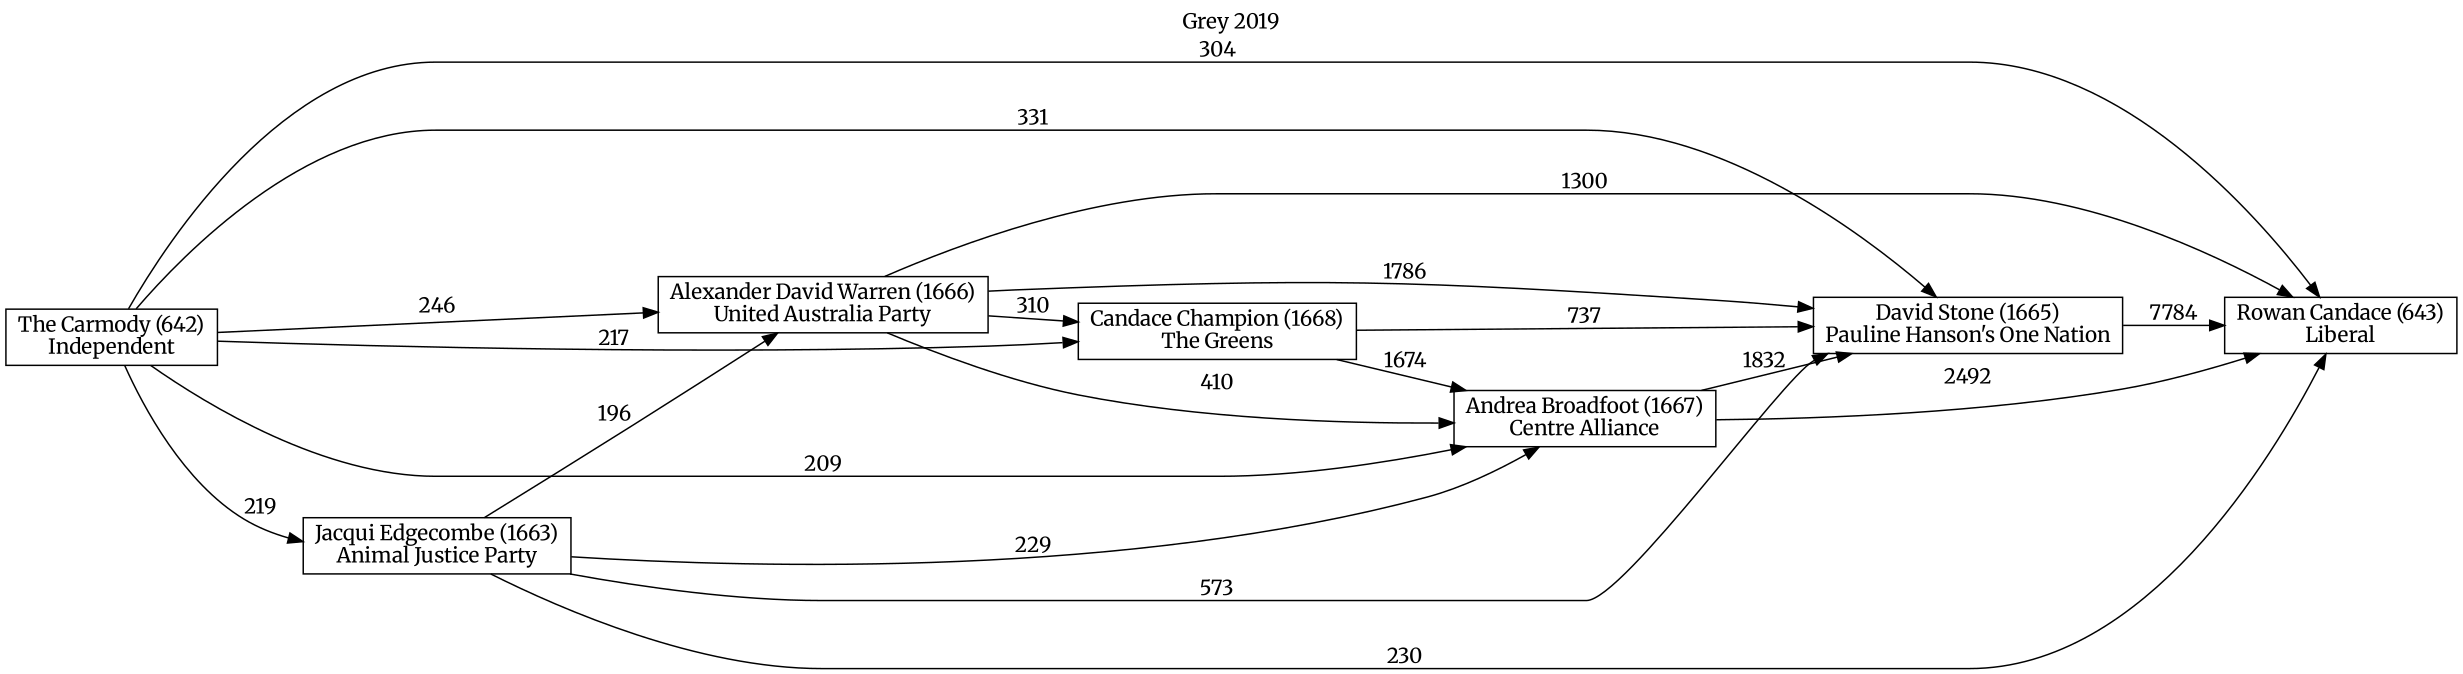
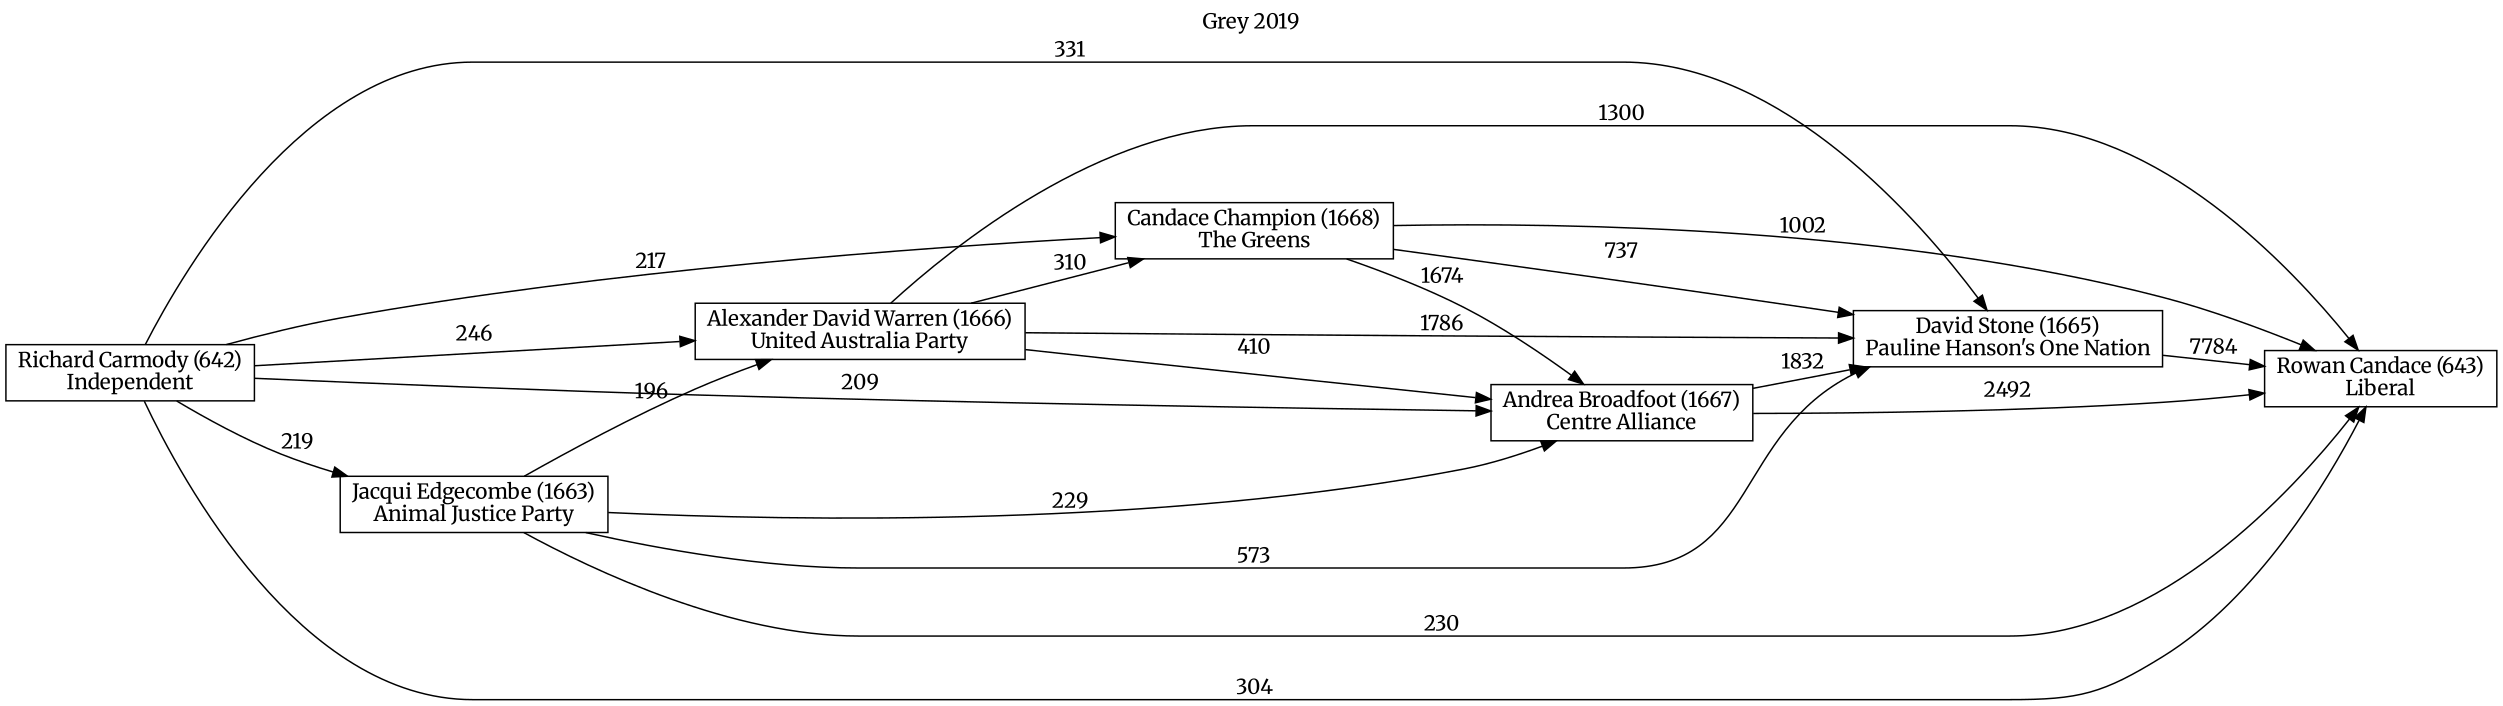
edge "Candace Champion (1668) The Greens" -> "Rowan Candace (643) Liberal": added, label "1002"
node "The Carmody (642) Independent": label "The Carmody (642) Independent" -> "Richard Carmody (642) Independent"
